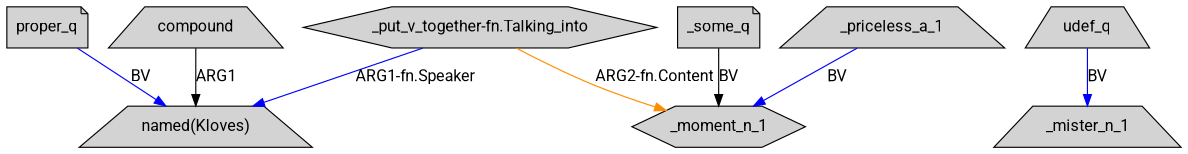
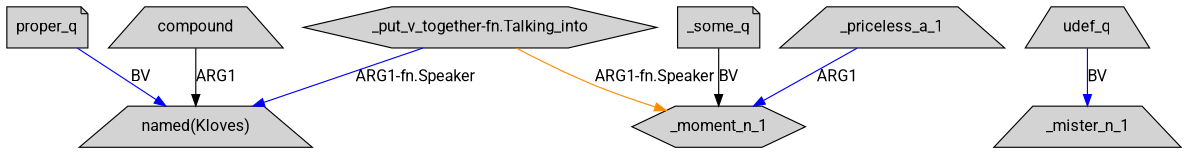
edge "_put_v_together-fn.Talking_into" -> "_moment_n_1": label "ARG2-fn.Content" -> "ARG1-fn.Speaker"
edge "_priceless_a_1" -> "_moment_n_1": label "BV" -> "ARG1"
